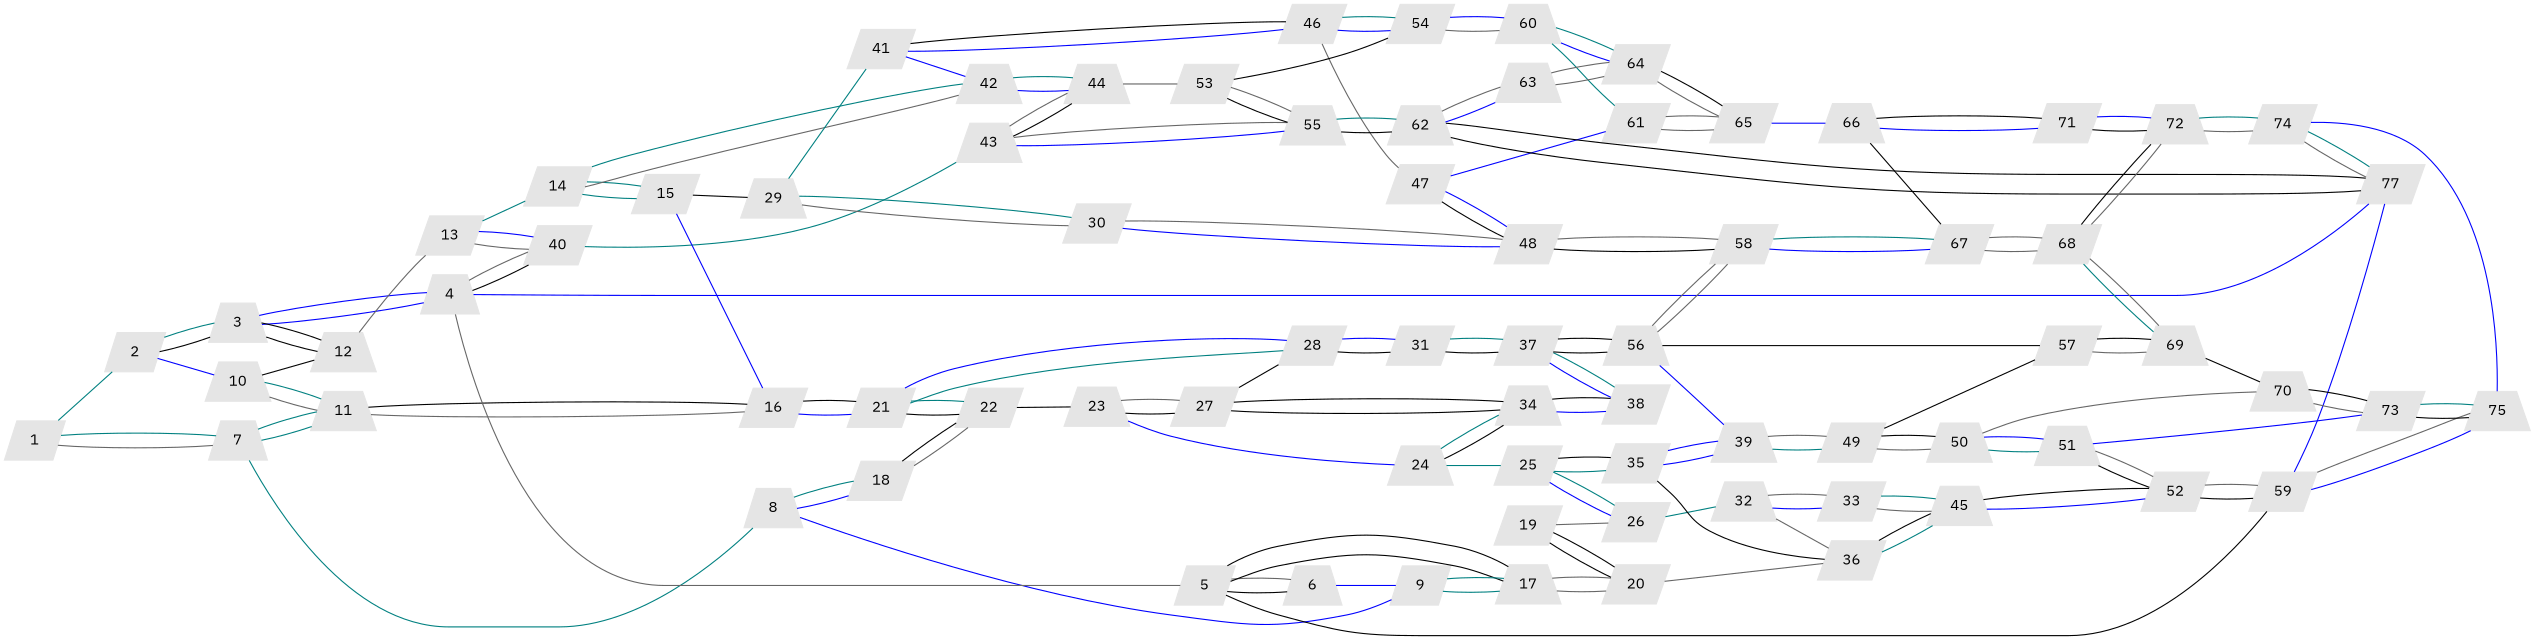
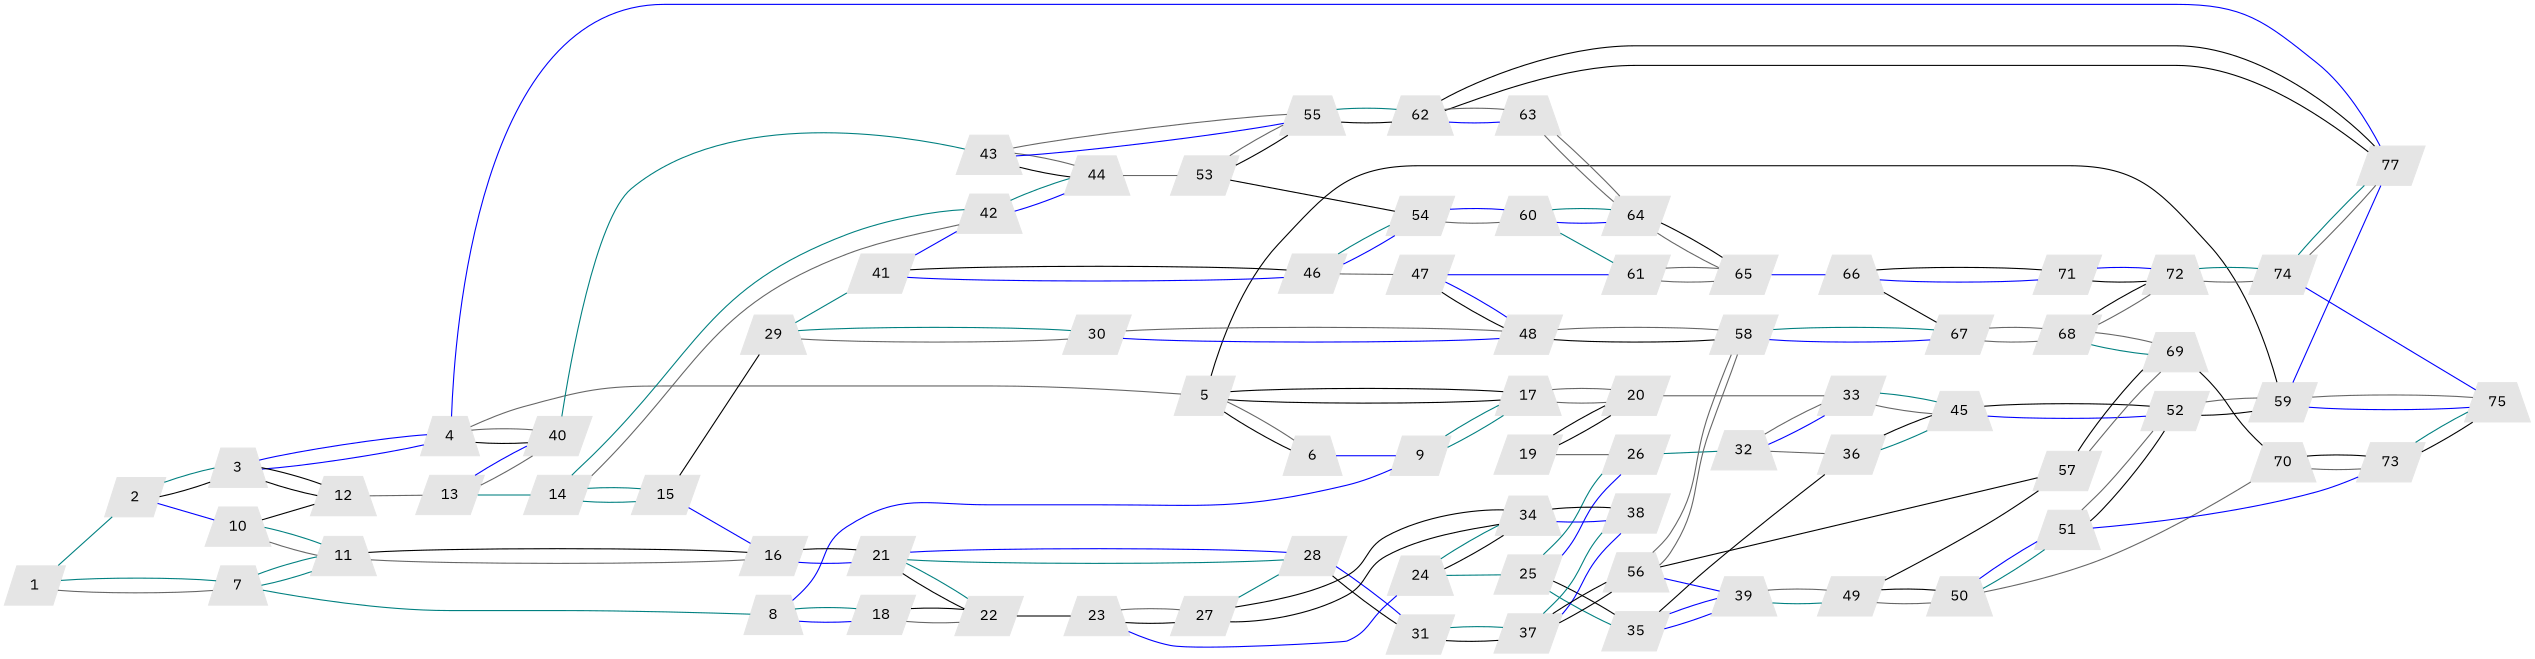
edge "28" -- "27": color black -> teal
edge "36" -- "20": now "33" -- "20"
